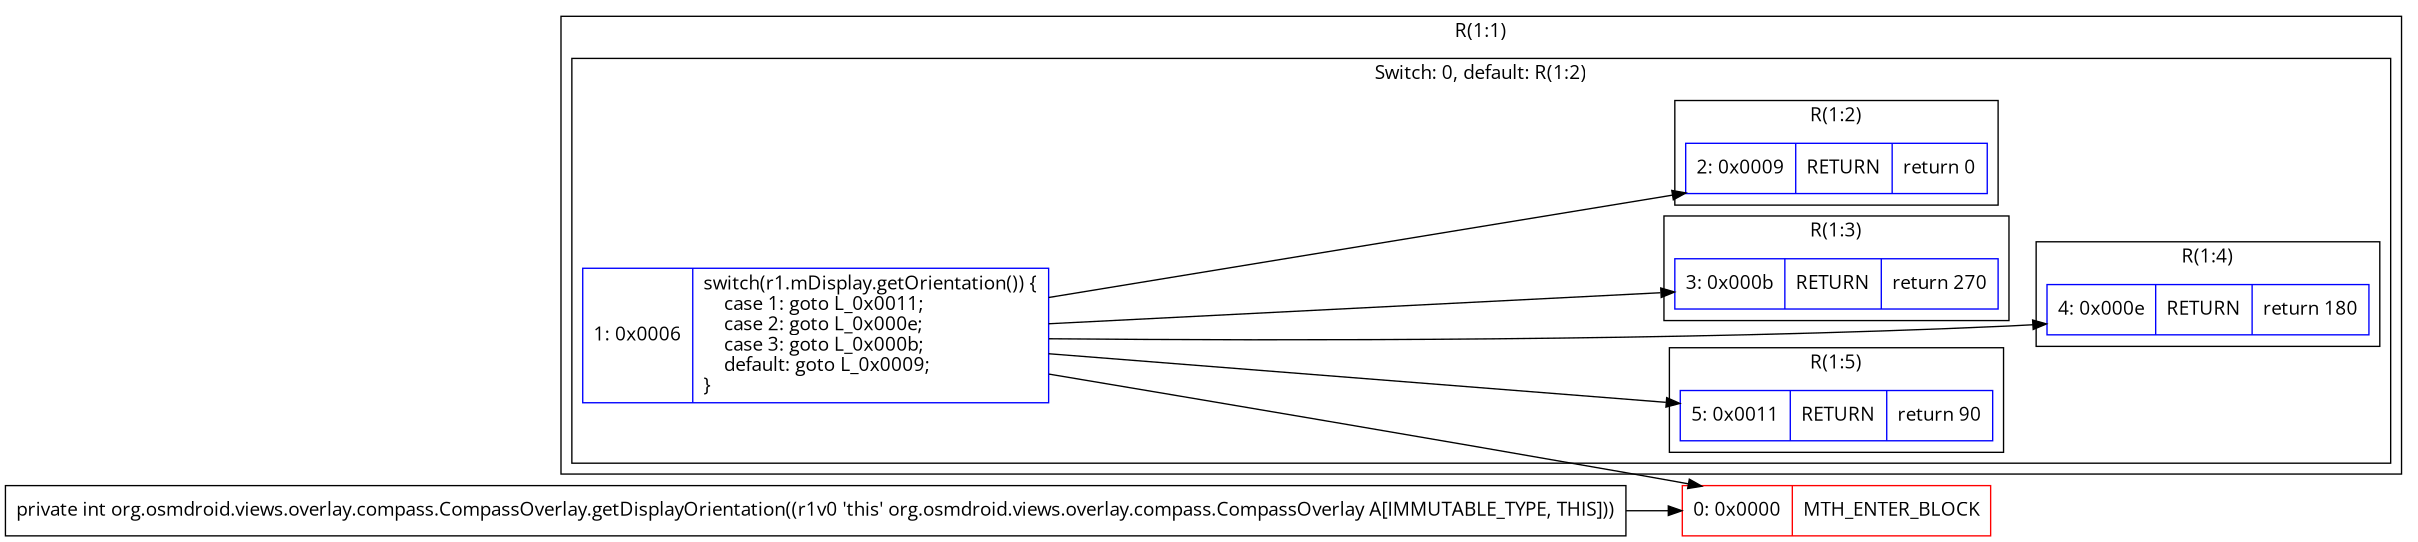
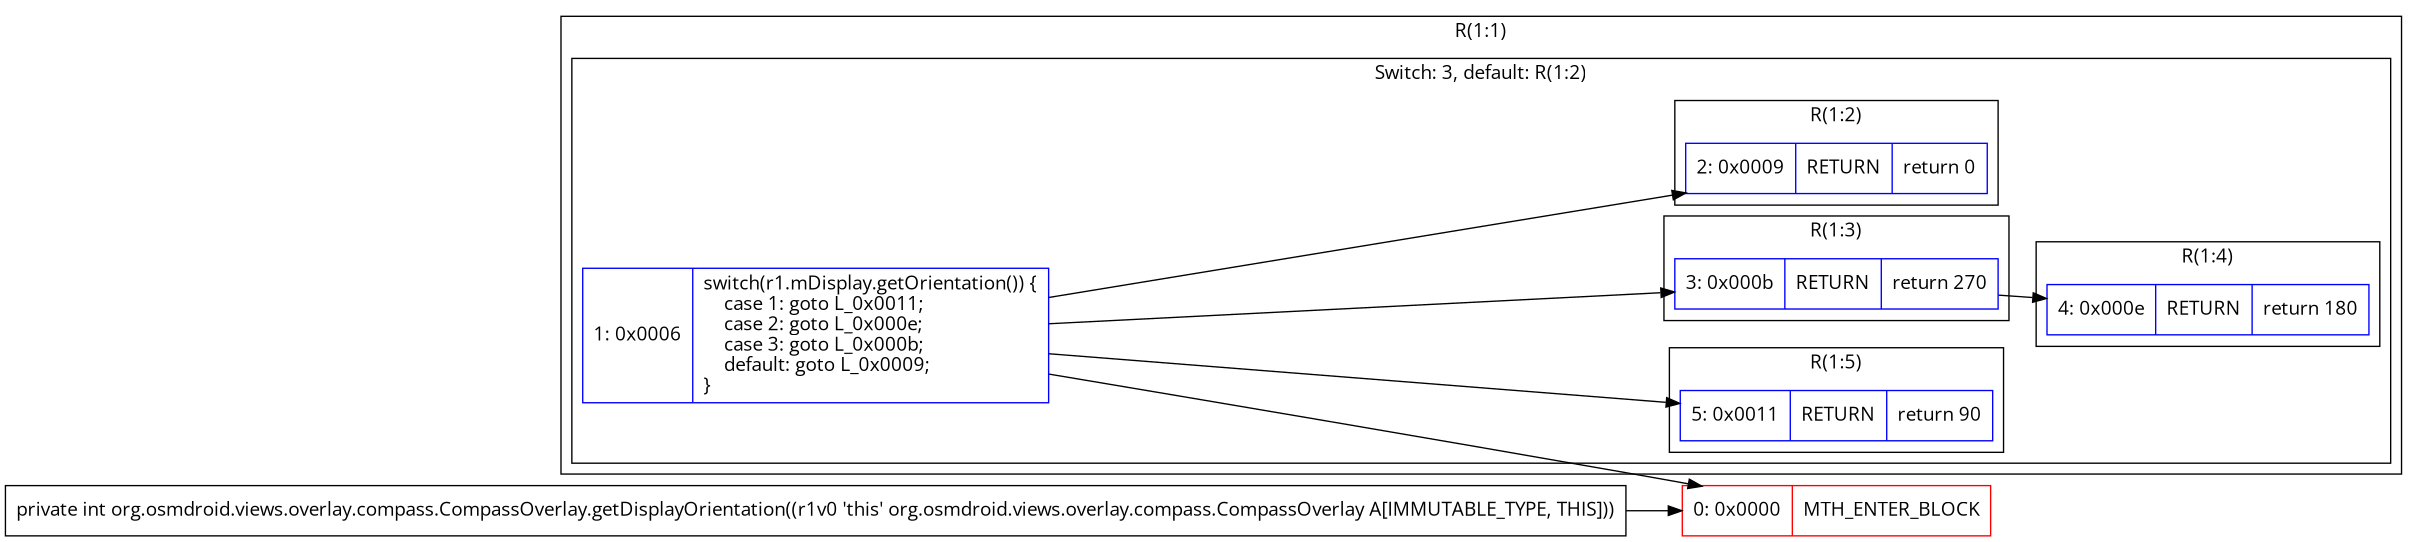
cluster "Switch: 0, default: R(1:2)": label "Switch: 0, default: R(1:2)" -> "Switch: 3, default: R(1:2)"
edge "1: 0x0006" -> "4: 0x000e": now "3: 0x000b" -> "4: 0x000e"
